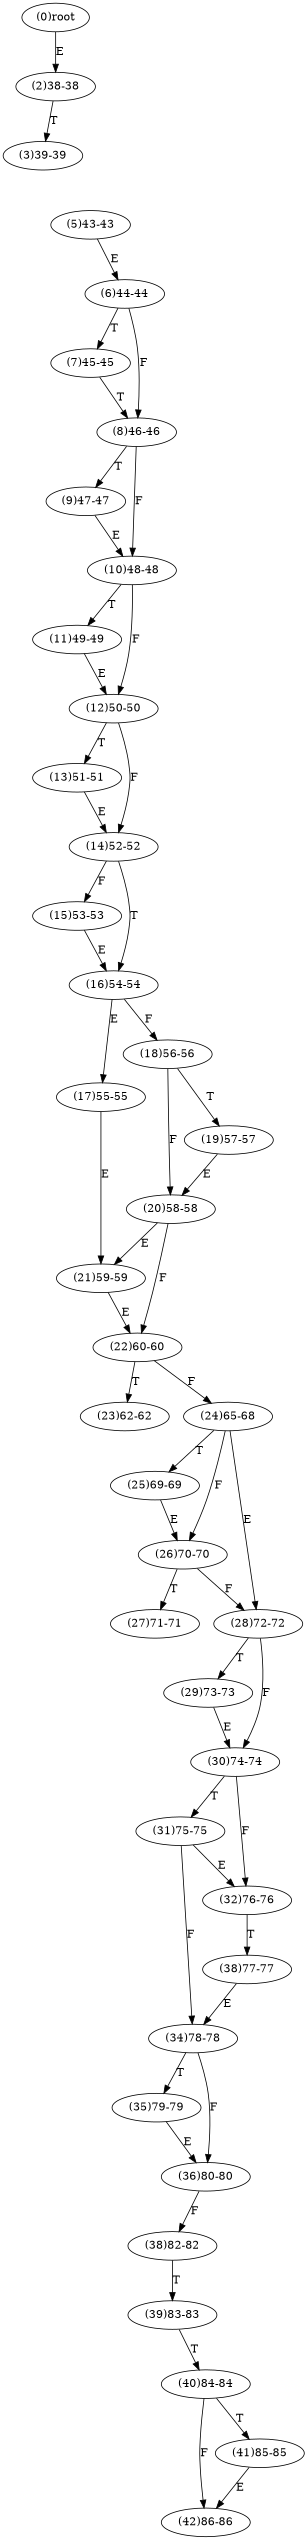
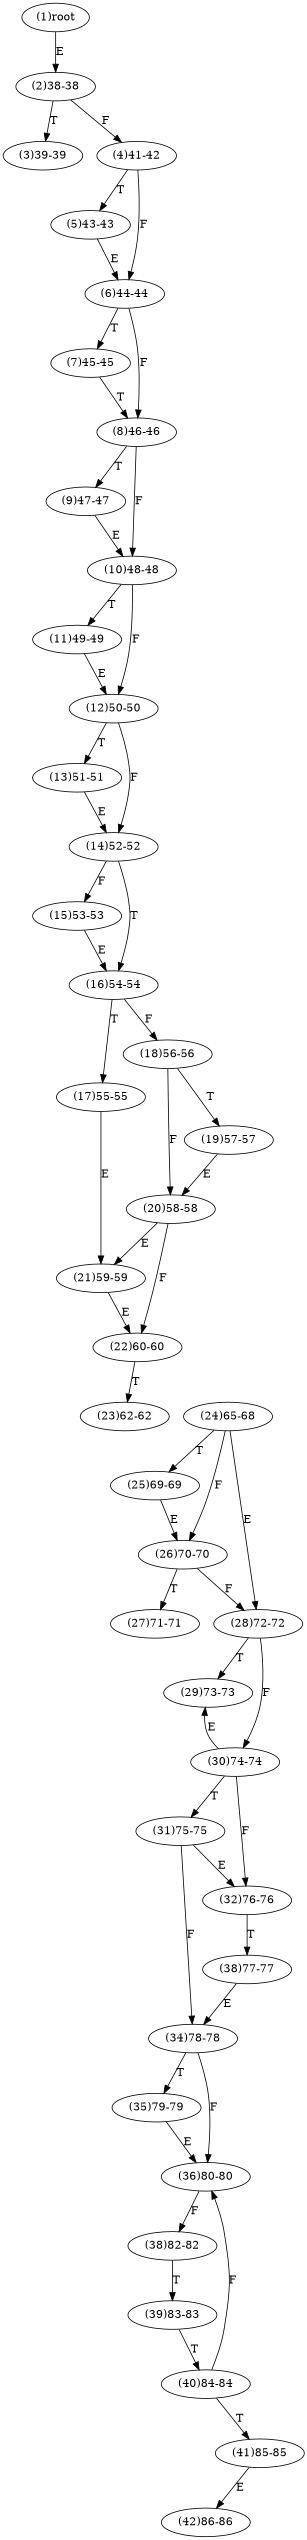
node "(0)root": label "(0)root" -> "(1)root"
node "(4)41-42": added
edge "(16)54-54" -> "(17)55-55": label "E" -> "T"
edge "(22)60-60" -> "(24)65-68": removed, label "F"
edge "(29)73-73" -> "(30)74-74": reversed
edge "(40)84-84" -> "(42)86-86": now "(40)84-84" -> "(36)80-80"
